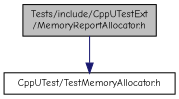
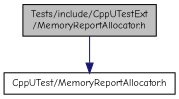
node "CppUTest/TestMemoryAllocator.h": label "CppUTest/TestMemoryAllocator.h" -> "CppUTest/MemoryReportAllocator.h"
